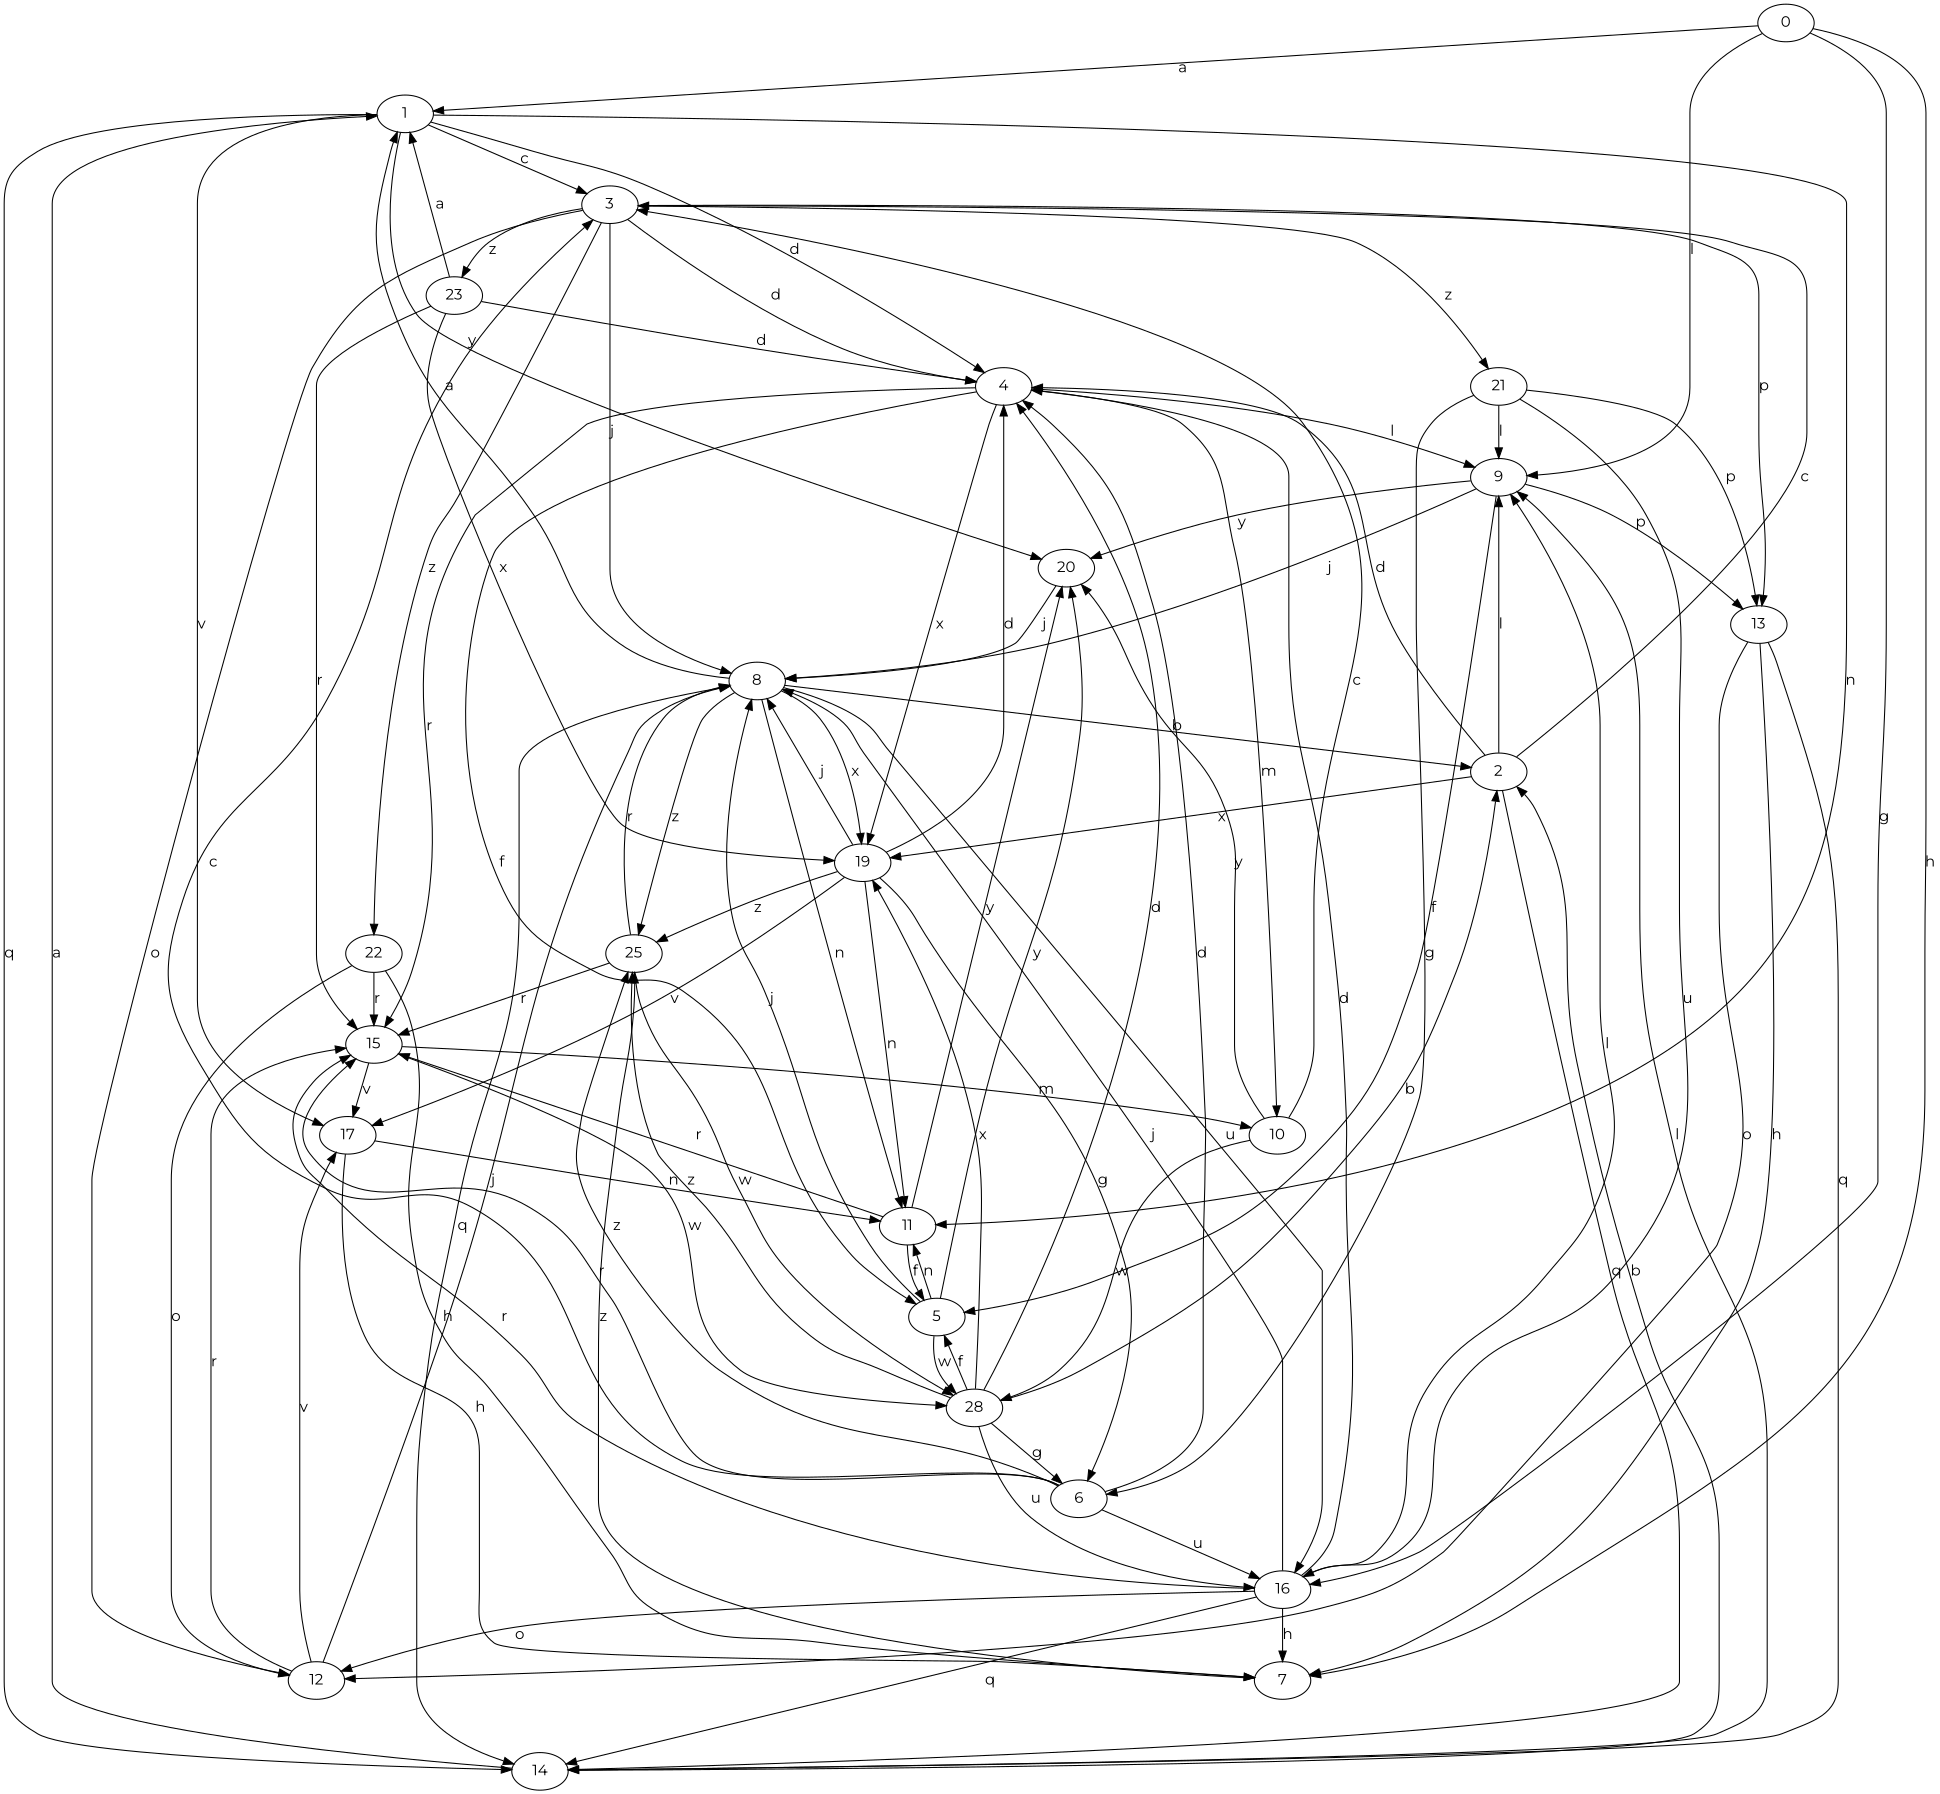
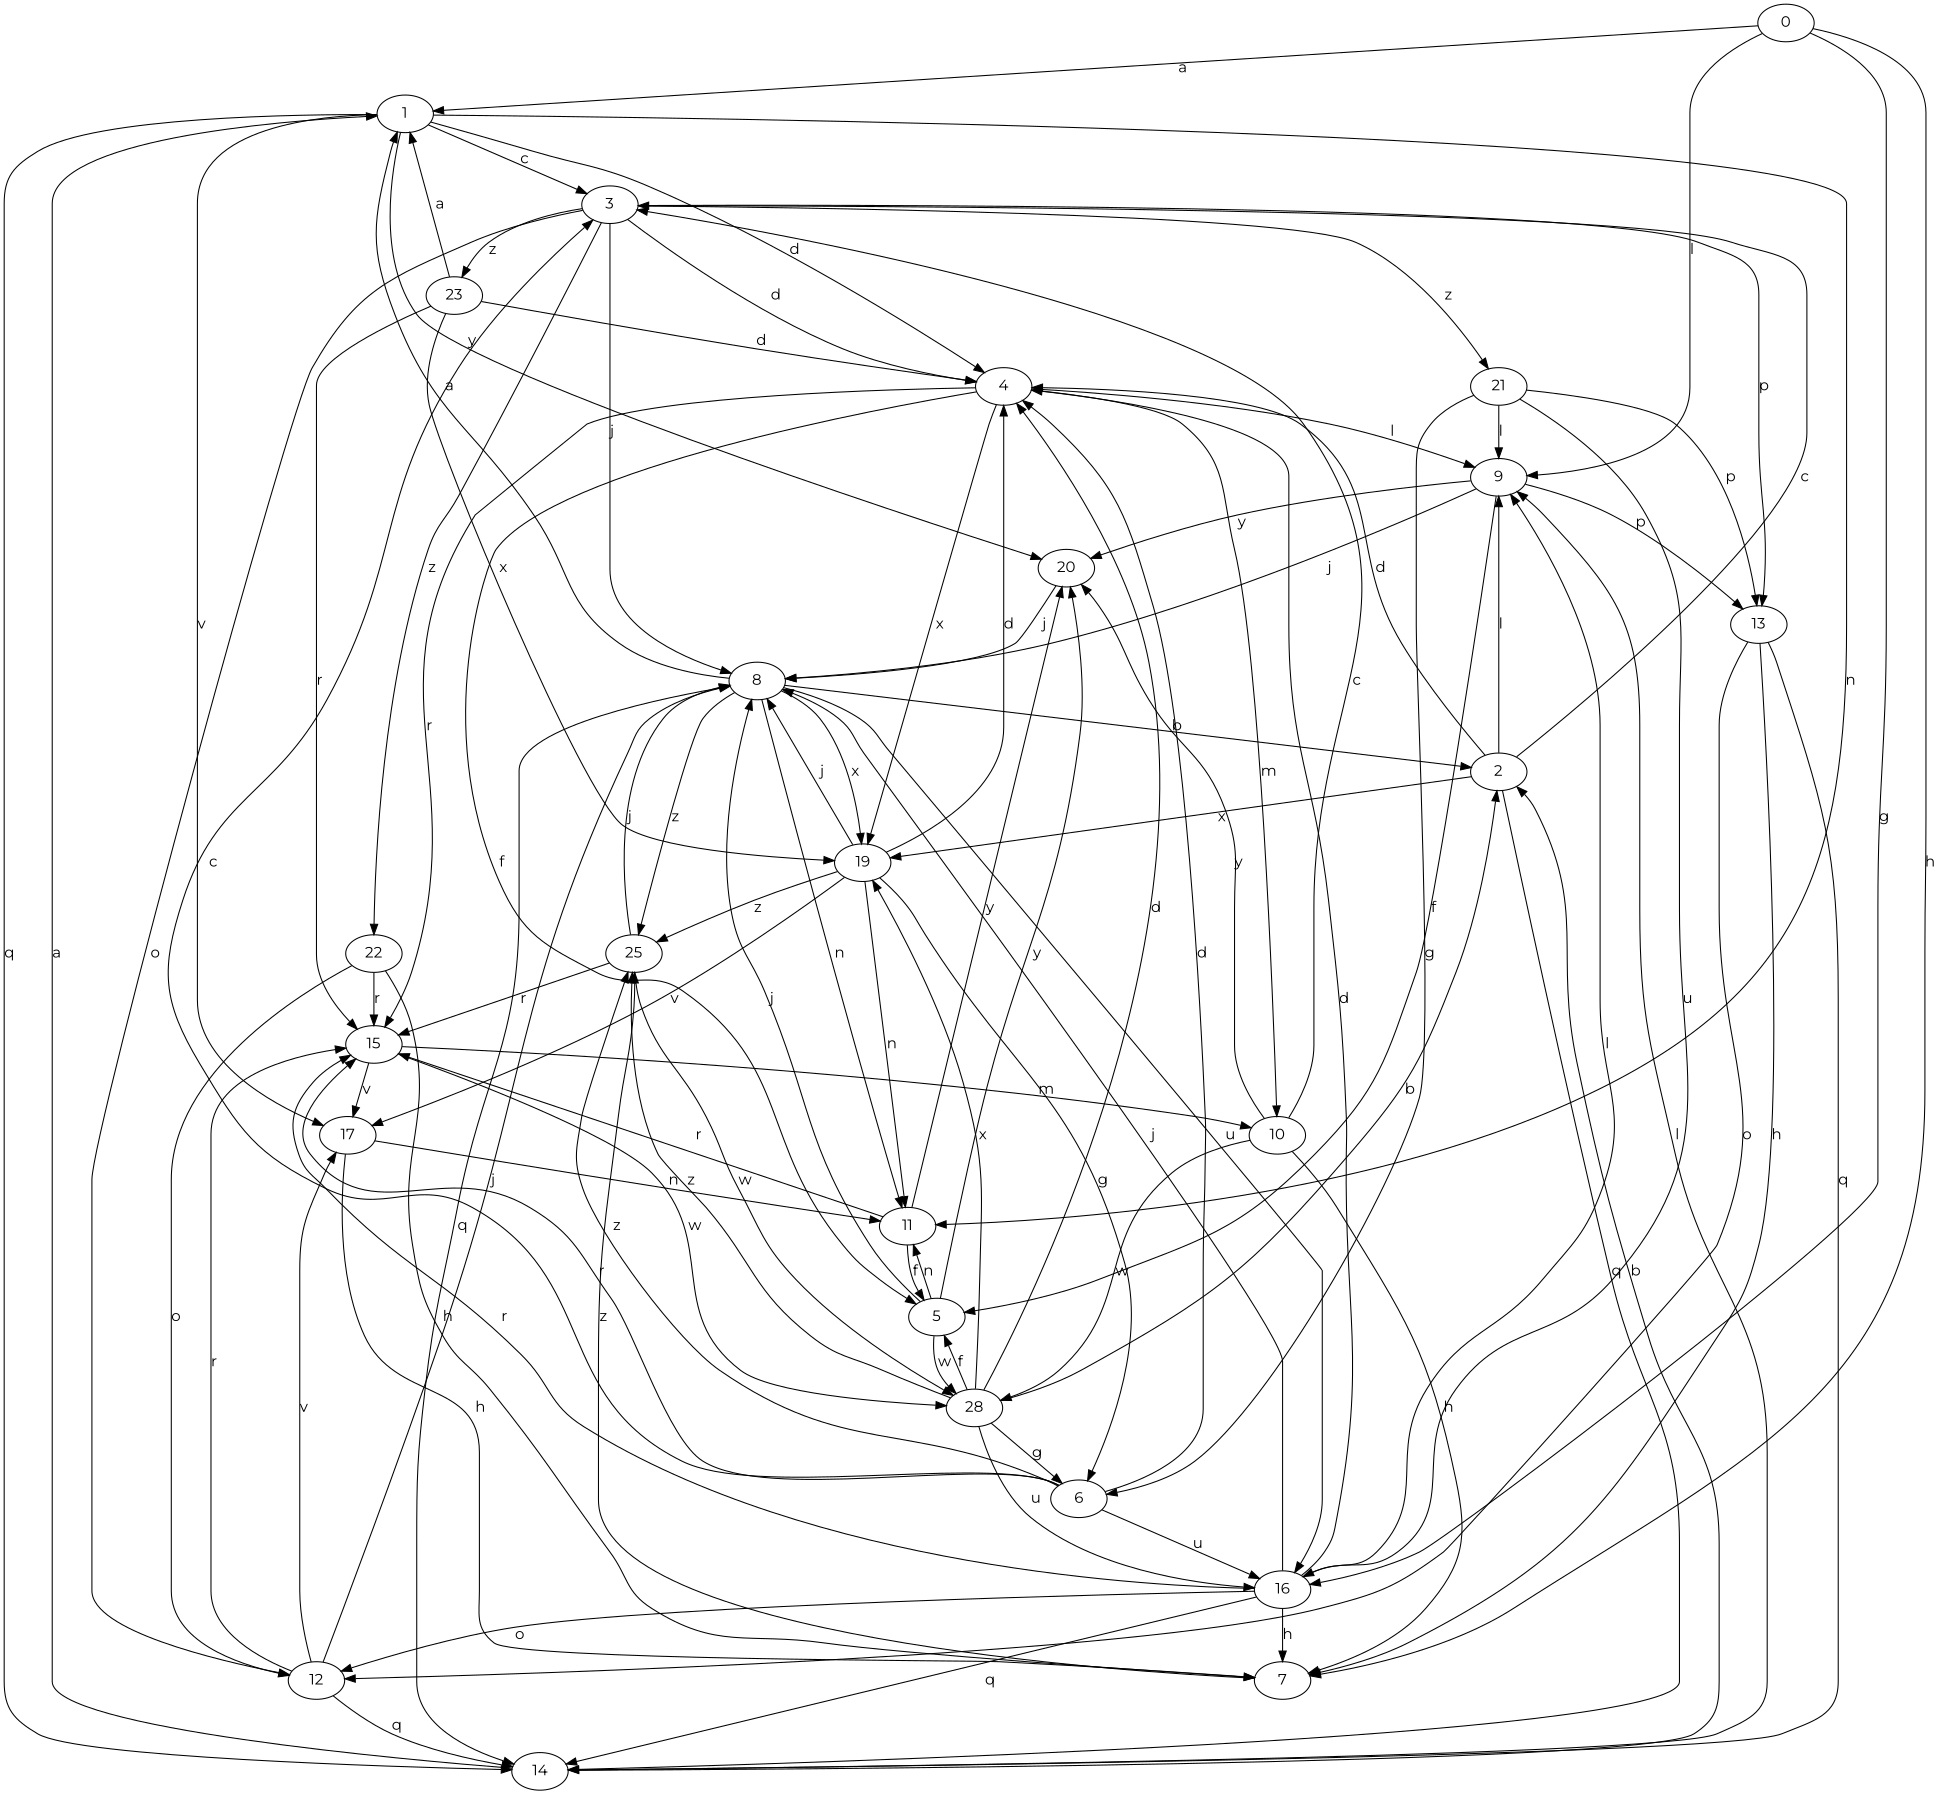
edge "25" -> "8": label "r" -> "j"
edge "10" -> "7": added, label "h"
edge "12" -> "14": added, label "q"
